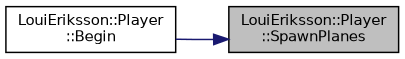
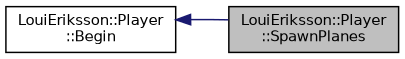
edge "LouiEriksson::Player ::Begin" -> "LouiEriksson::Player ::SpawnPlanes": reversed
